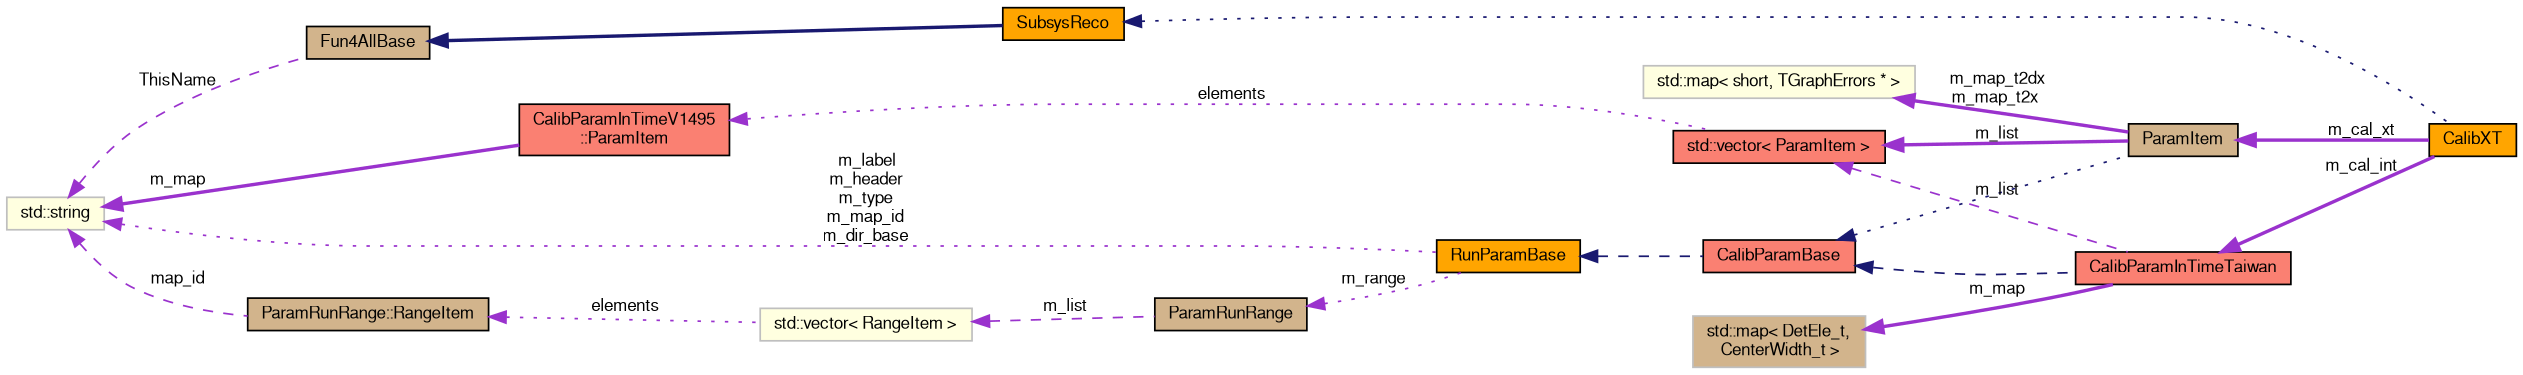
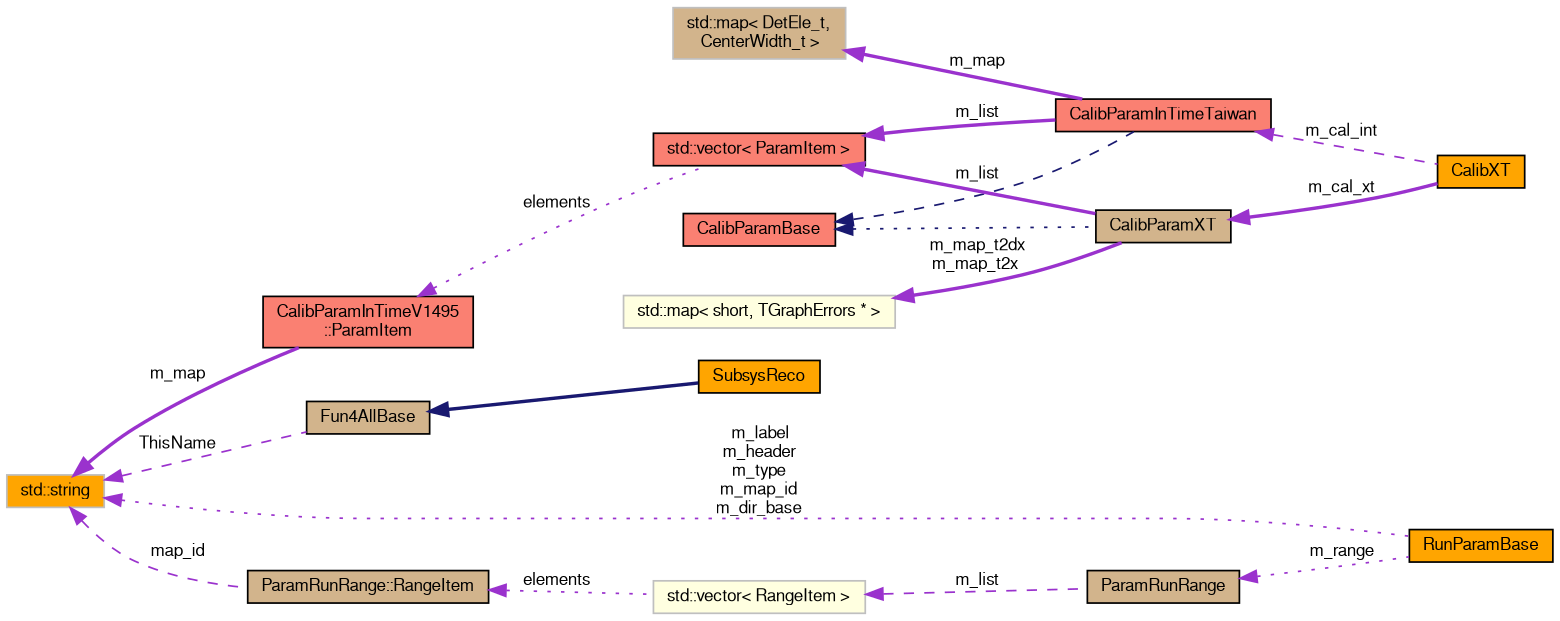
edge "CalibXT" -> "SubsysReco": removed
node "ParamItem": label "ParamItem" -> "CalibParamXT"
edge "CalibXT" -> "CalibParamInTimeTaiwan": style bold -> dashed
edge "CalibParamInTimeTaiwan" -> "std::vector< ParamItem >": style dashed -> bold
node "std::string": fillcolor lightyellow -> orange
edge "CalibParamBase" -> "RunParamBase": removed
